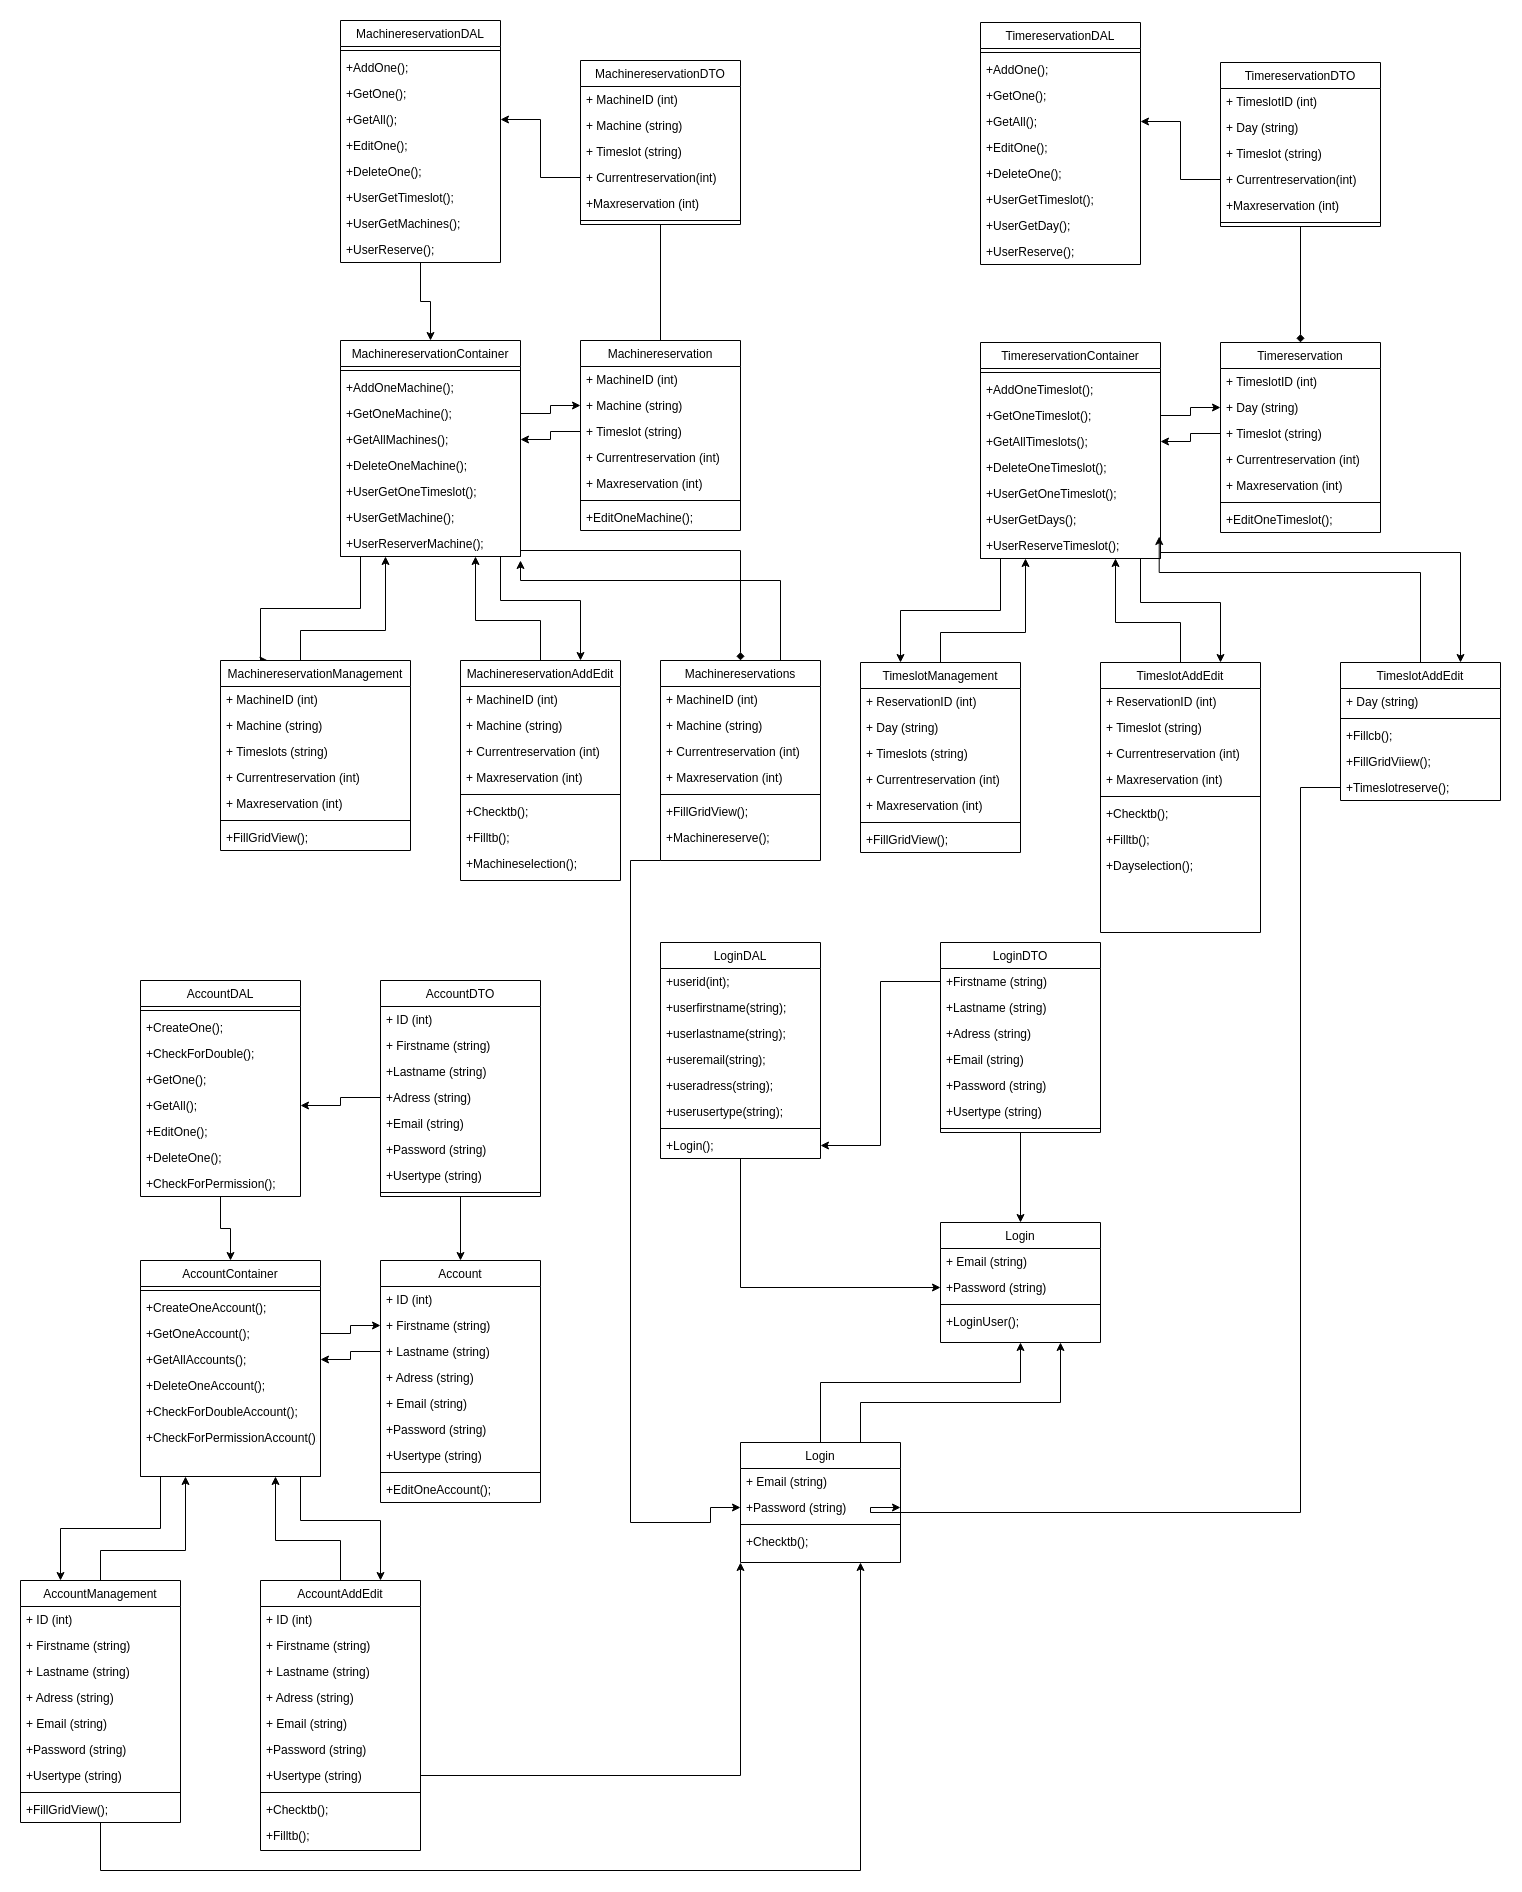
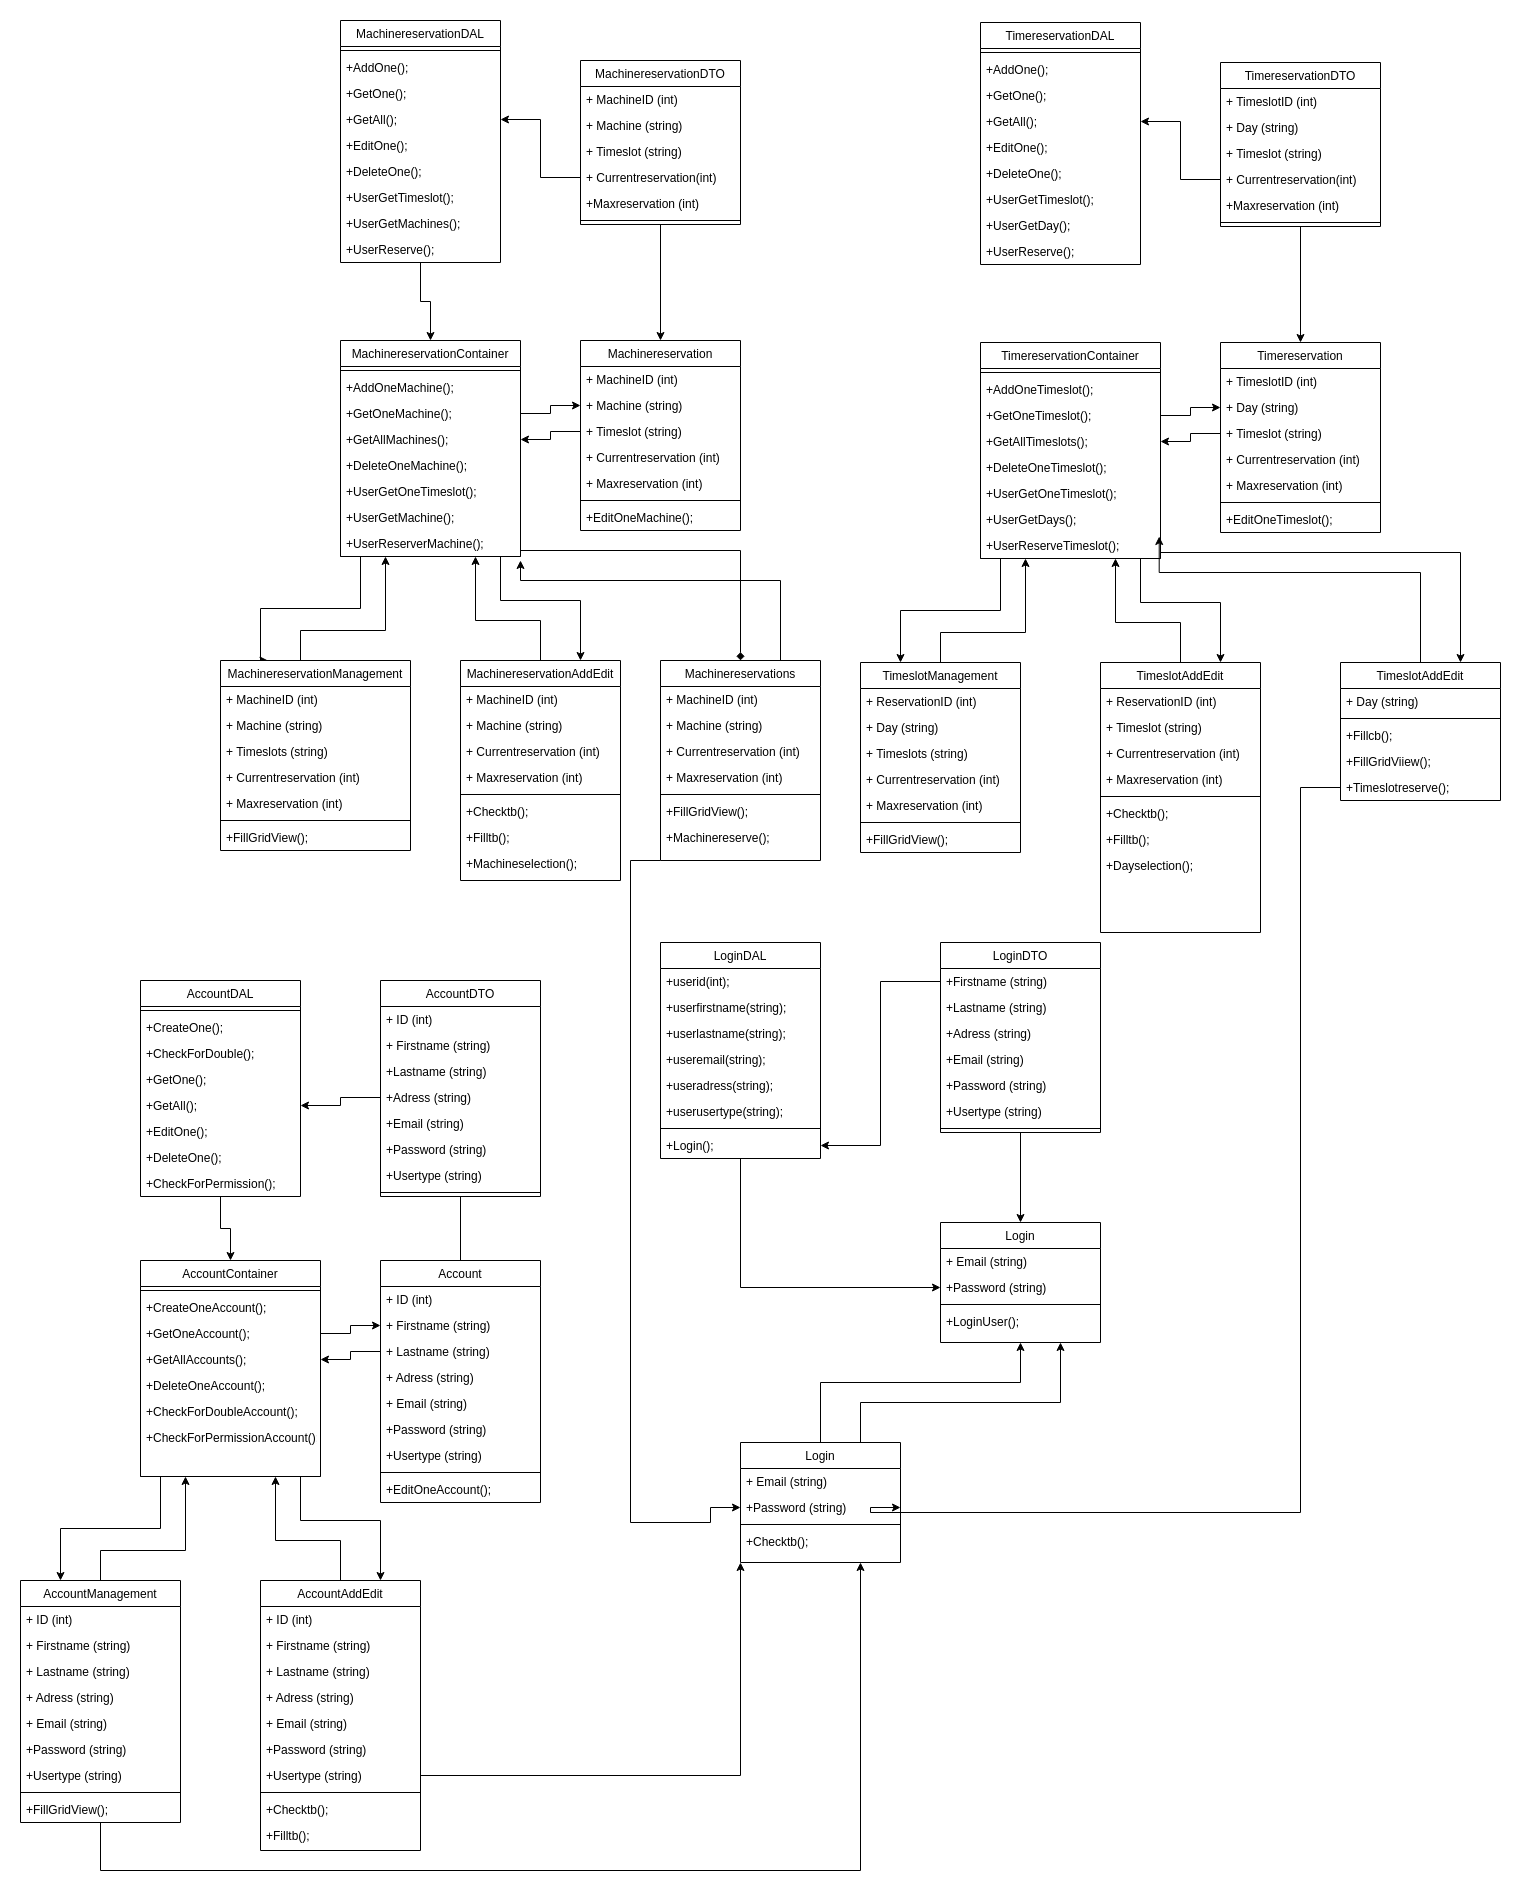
edge "TimereservationDTO" -> "Timereservation": arrowhead diamond -> classic
edge "MachinereservationDTO" -- "Machinereservation": arrowhead none -> classic
edge "AccountDTO" -> "Account": arrowhead classic -> none
